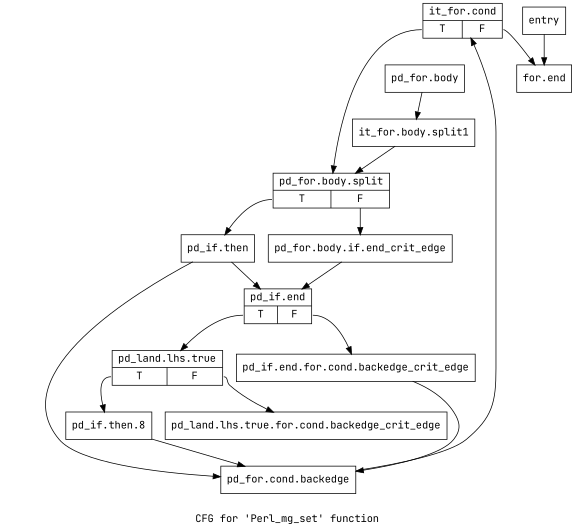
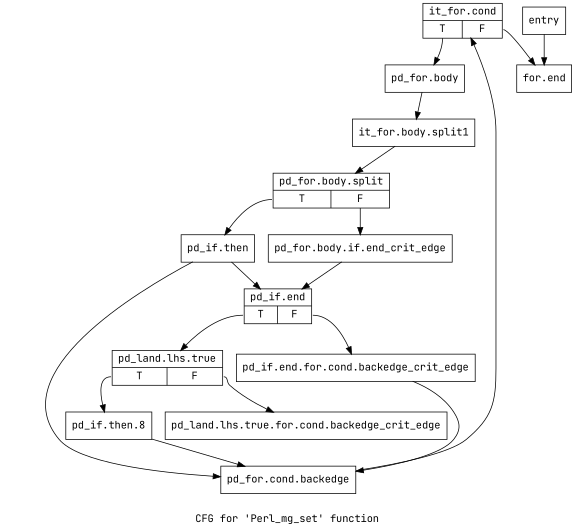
edge "it_for.cond" -> "pd_for.body.split": now "it_for.cond" -> "pd_for.body"
